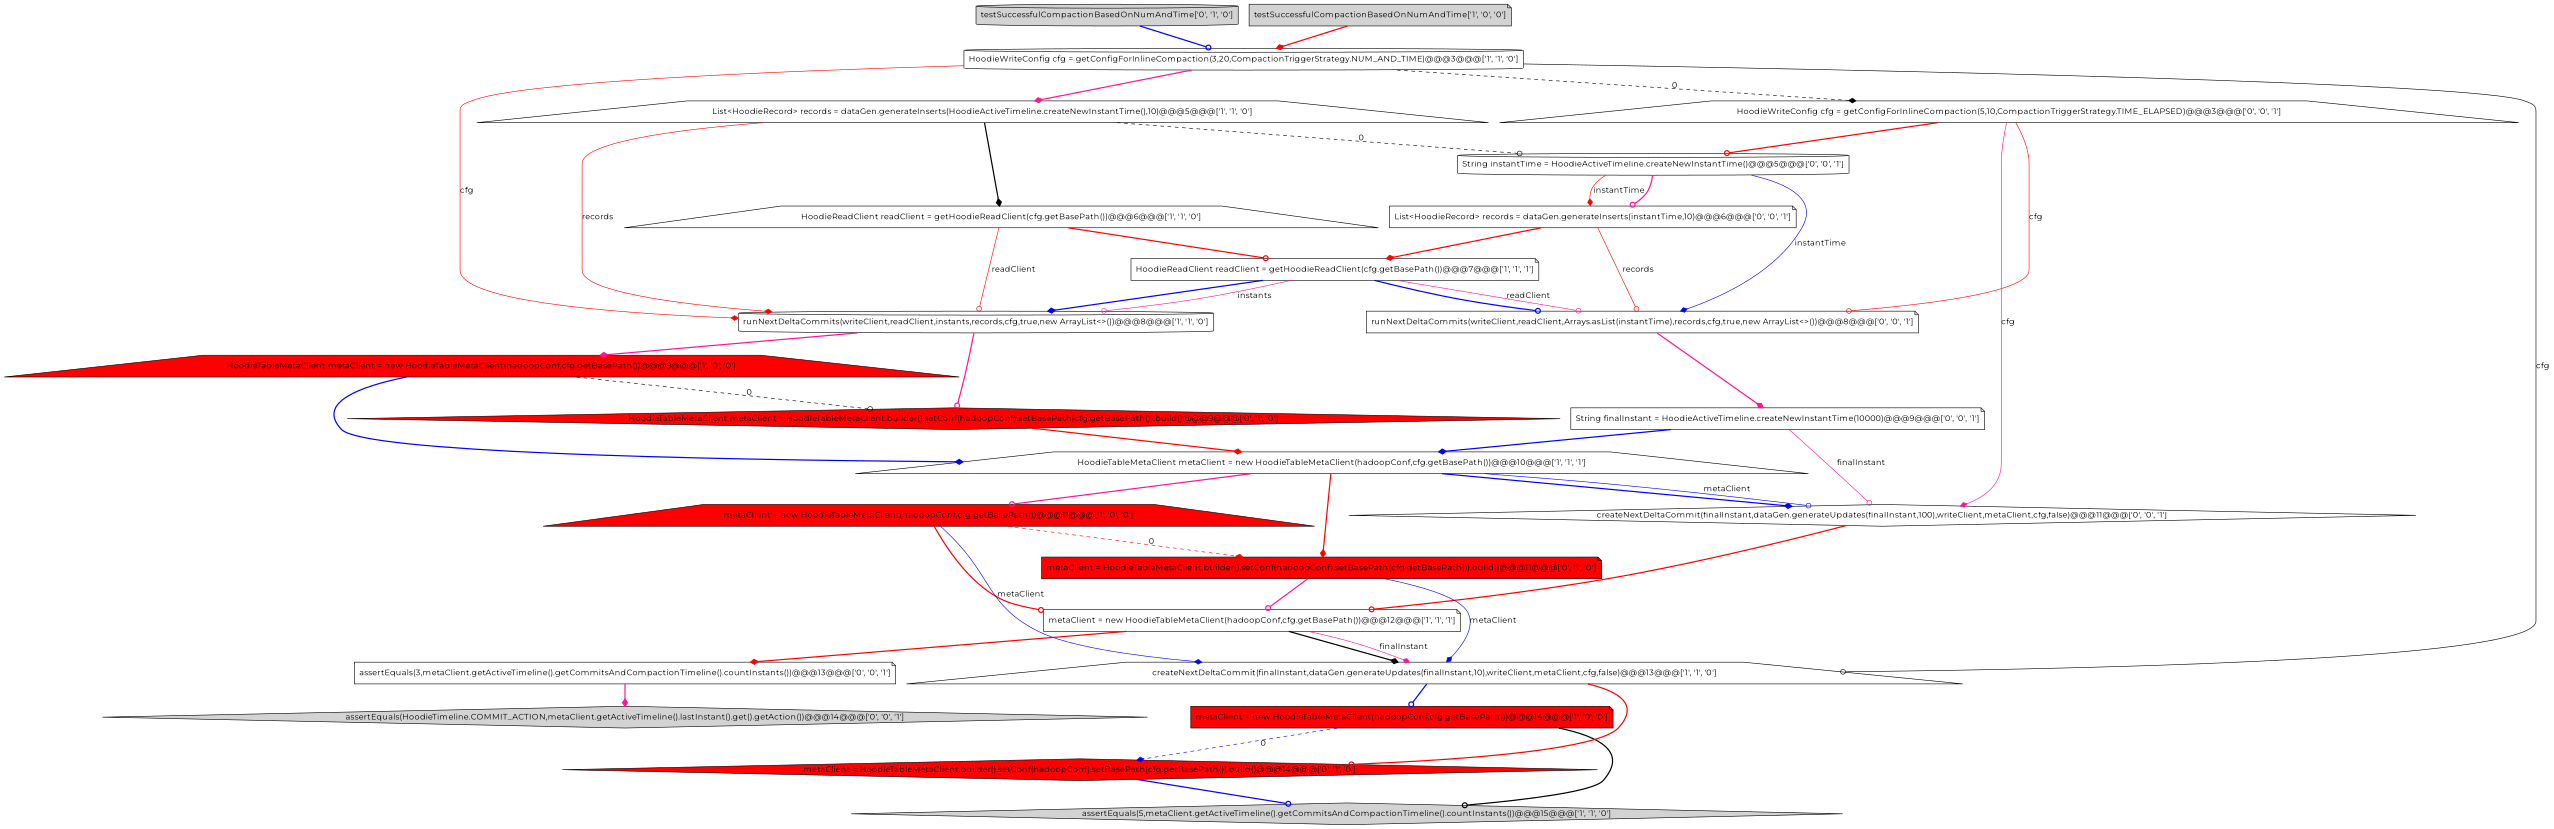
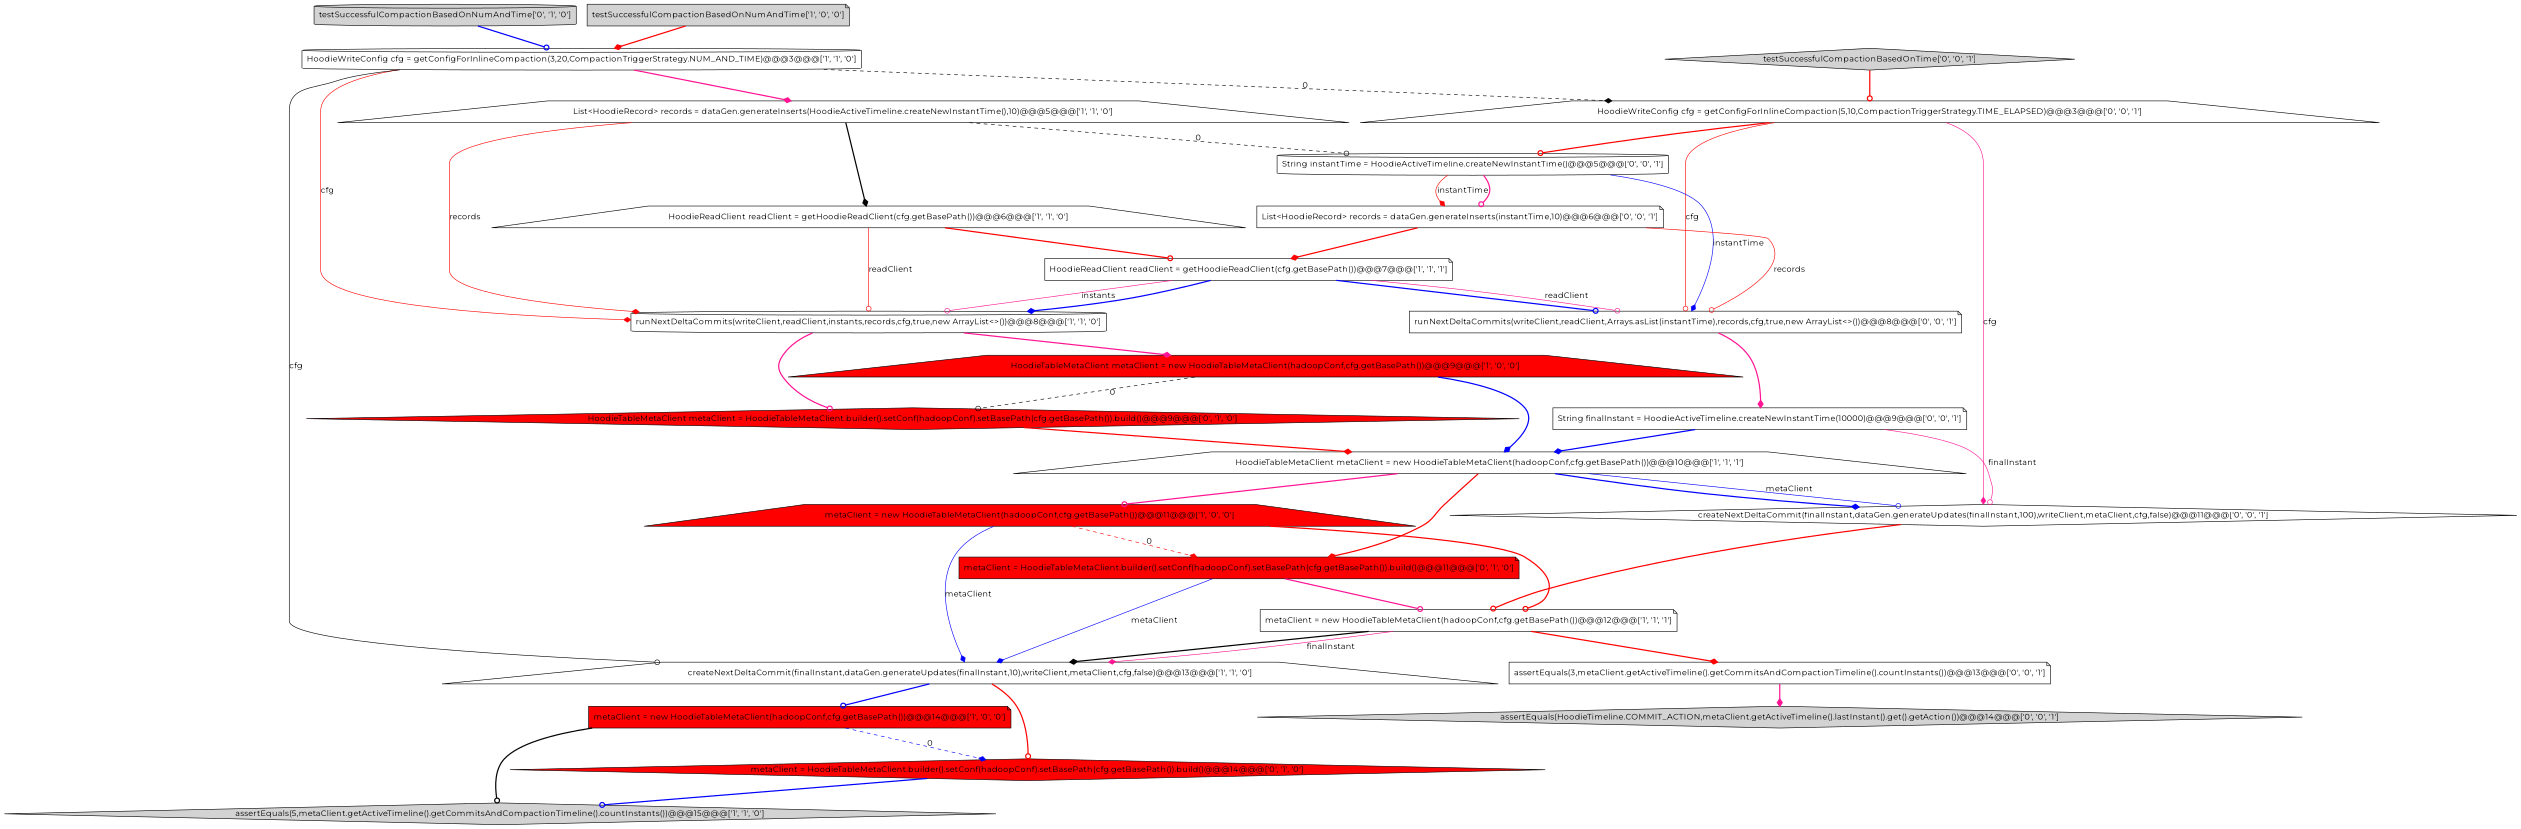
node "testSuccessfulCompactionBasedOnTime['0', '0', '1']": added
